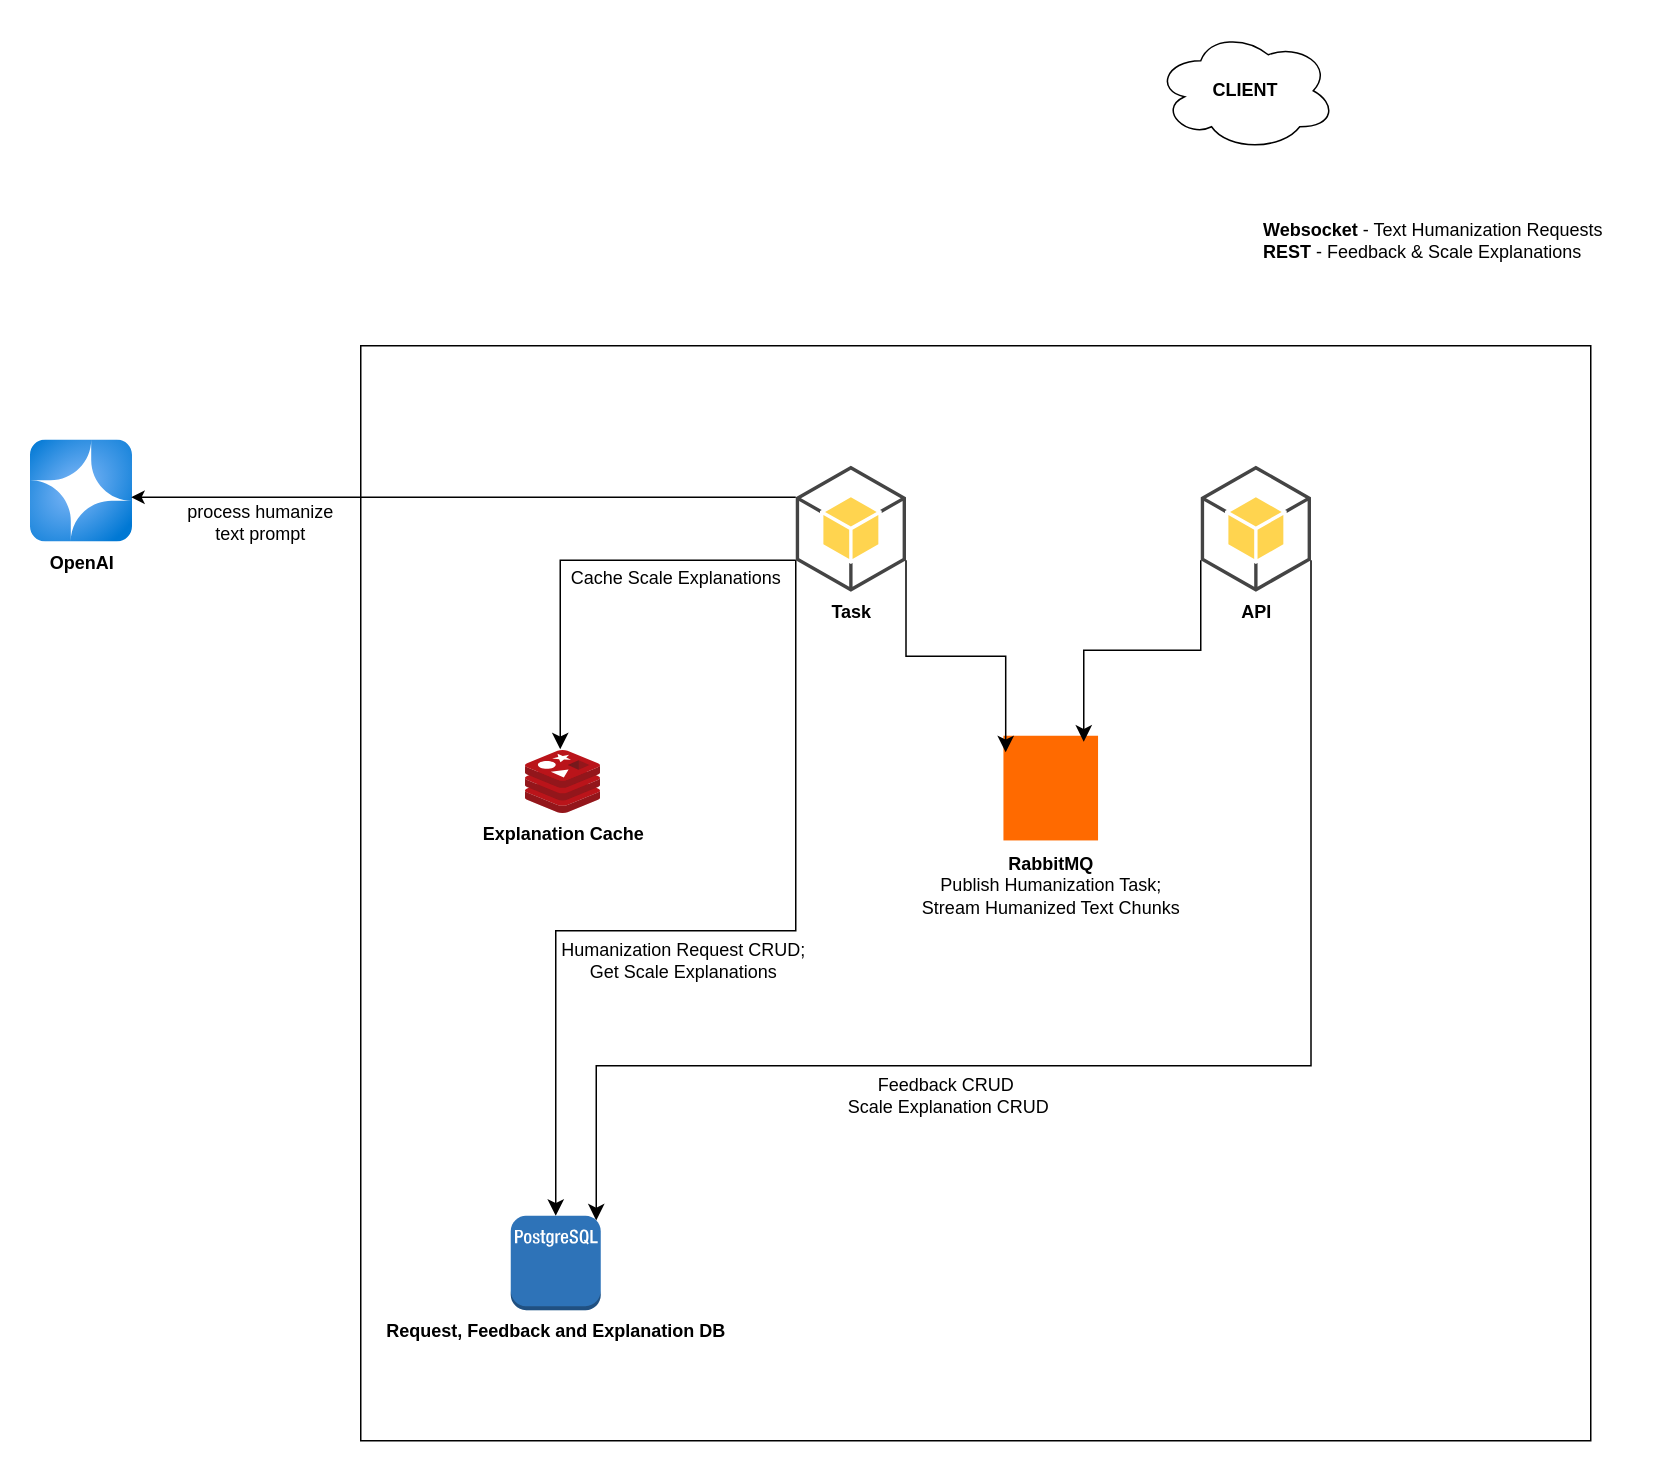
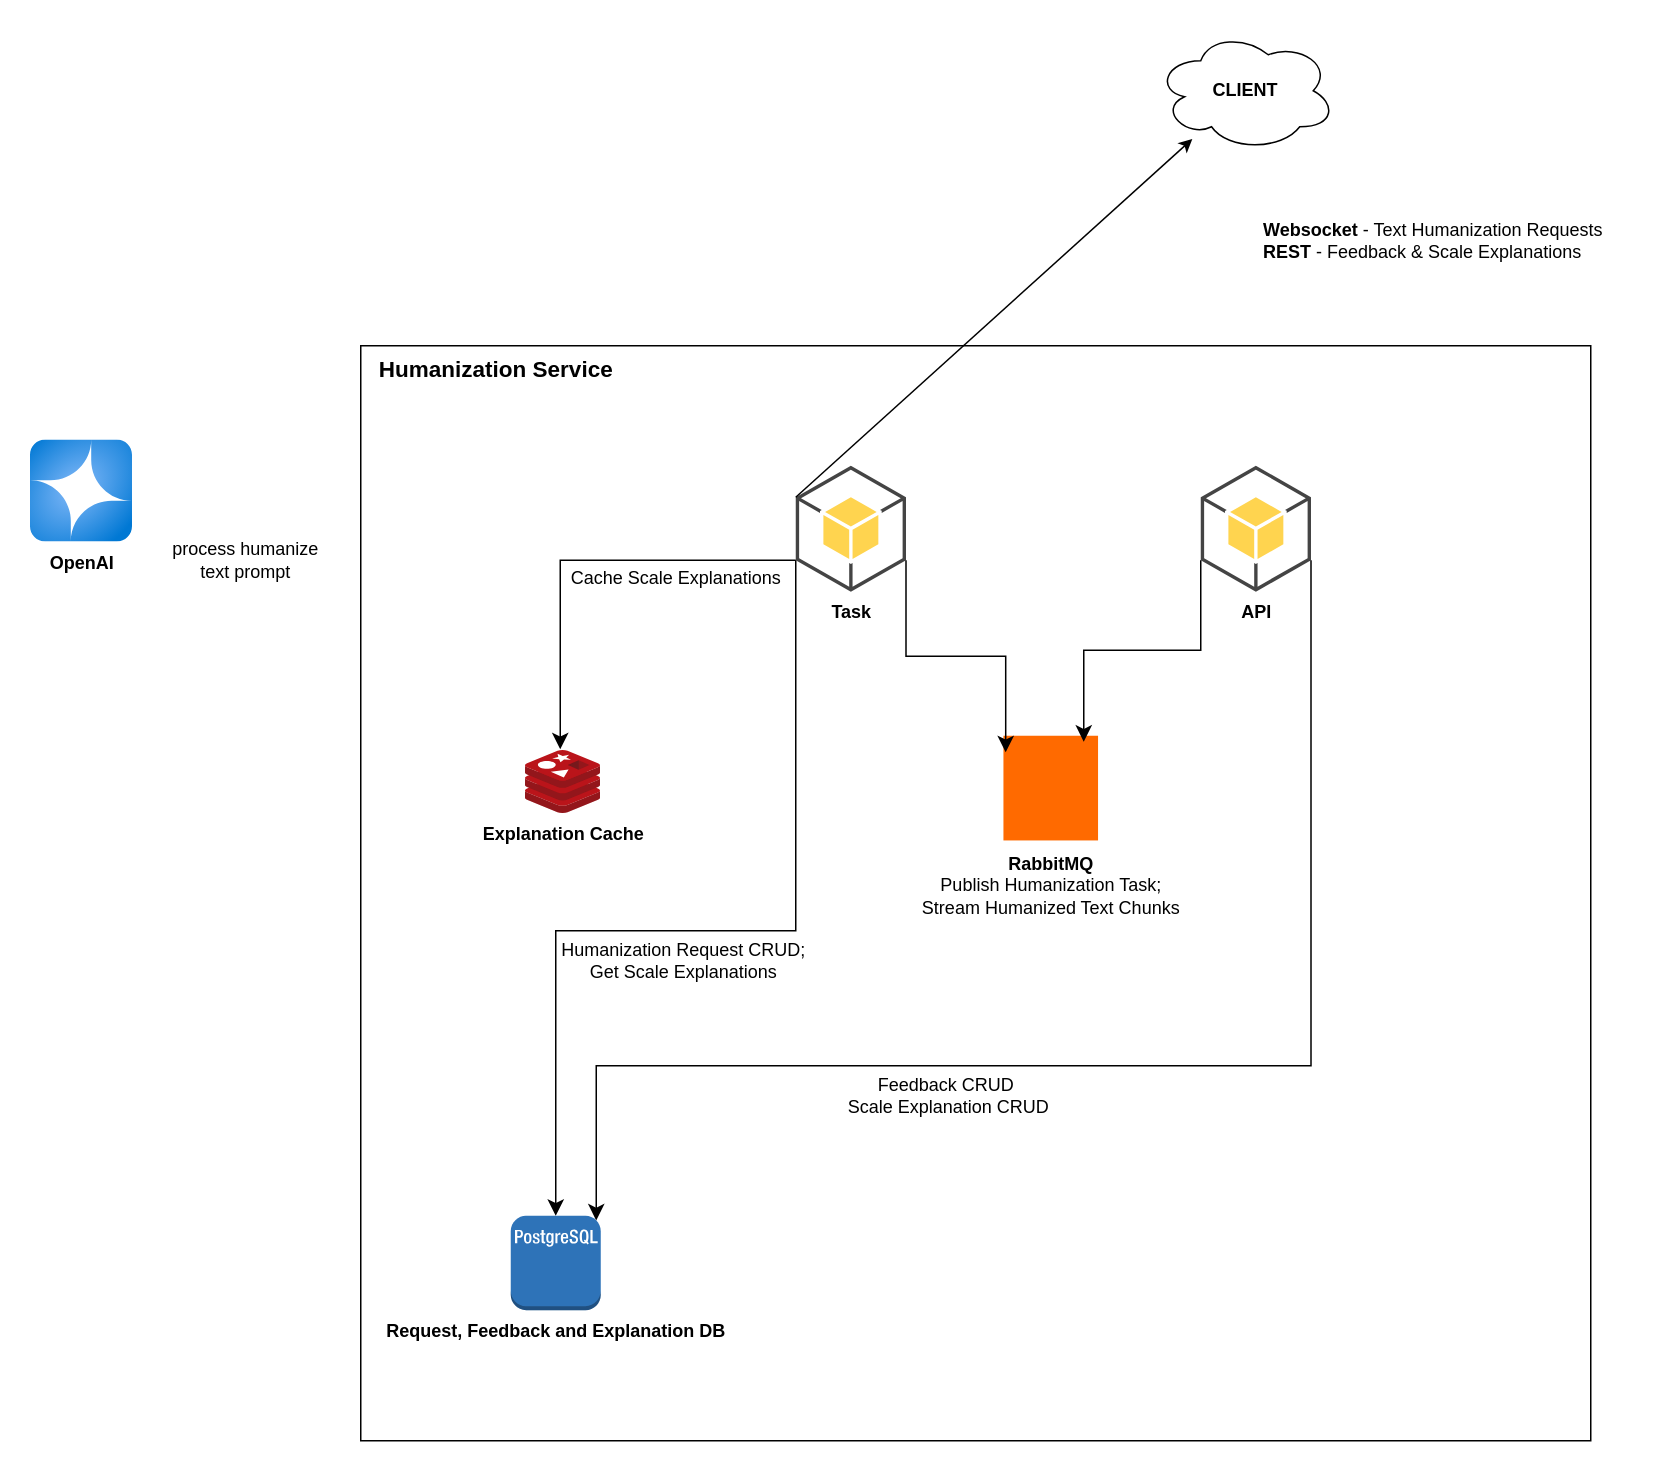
node "Humanization Service": added
edge "Task" -> "OpenAI": now "Task" -> "CLIENT"
node "process humanize text prompt": moved (260, 523) -> (245, 560)
